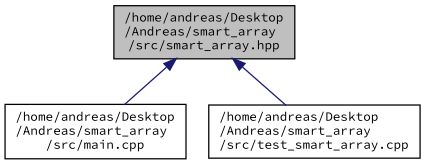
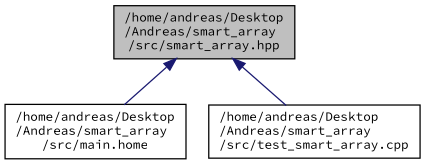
node "/home/andreas/Desktop /Andreas/smart_array /src/main.cpp": label "/home/andreas/Desktop /Andreas/smart_array /src/main.cpp" -> "/home/andreas/Desktop /Andreas/smart_array /src/main.home"
